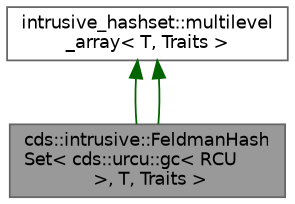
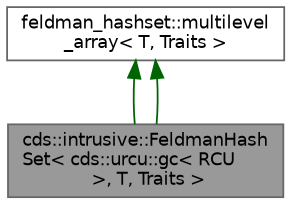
node "intrusive_hashset::multilevel _array< T, Traits >": label "intrusive_hashset::multilevel _array< T, Traits >" -> "feldman_hashset::multilevel _array< T, Traits >"
